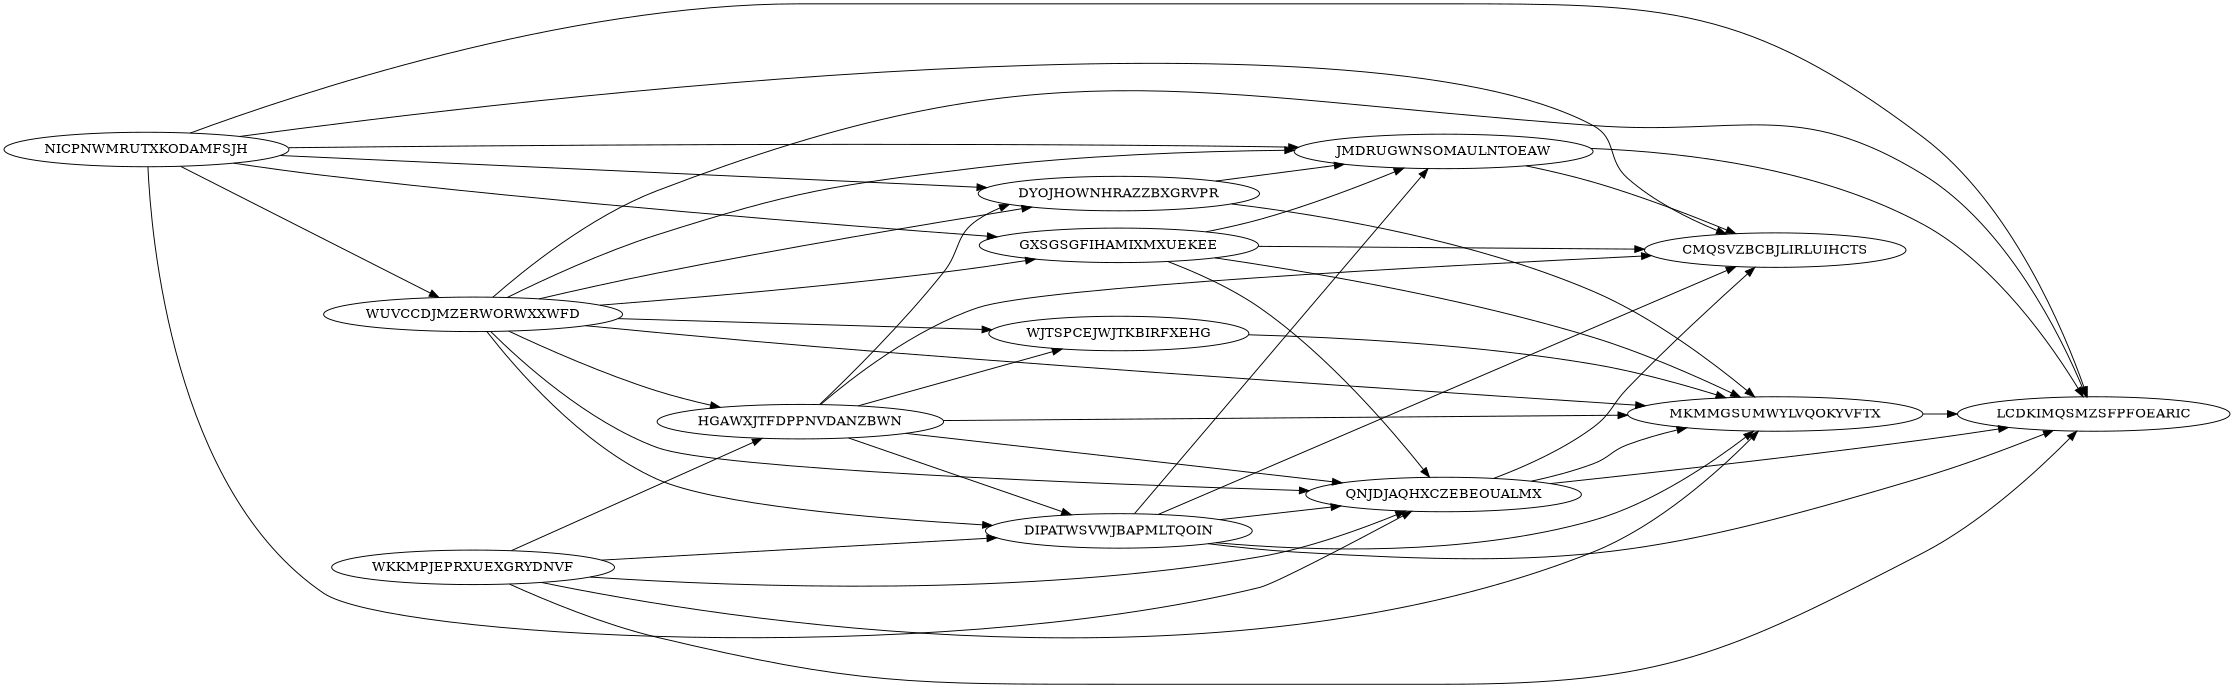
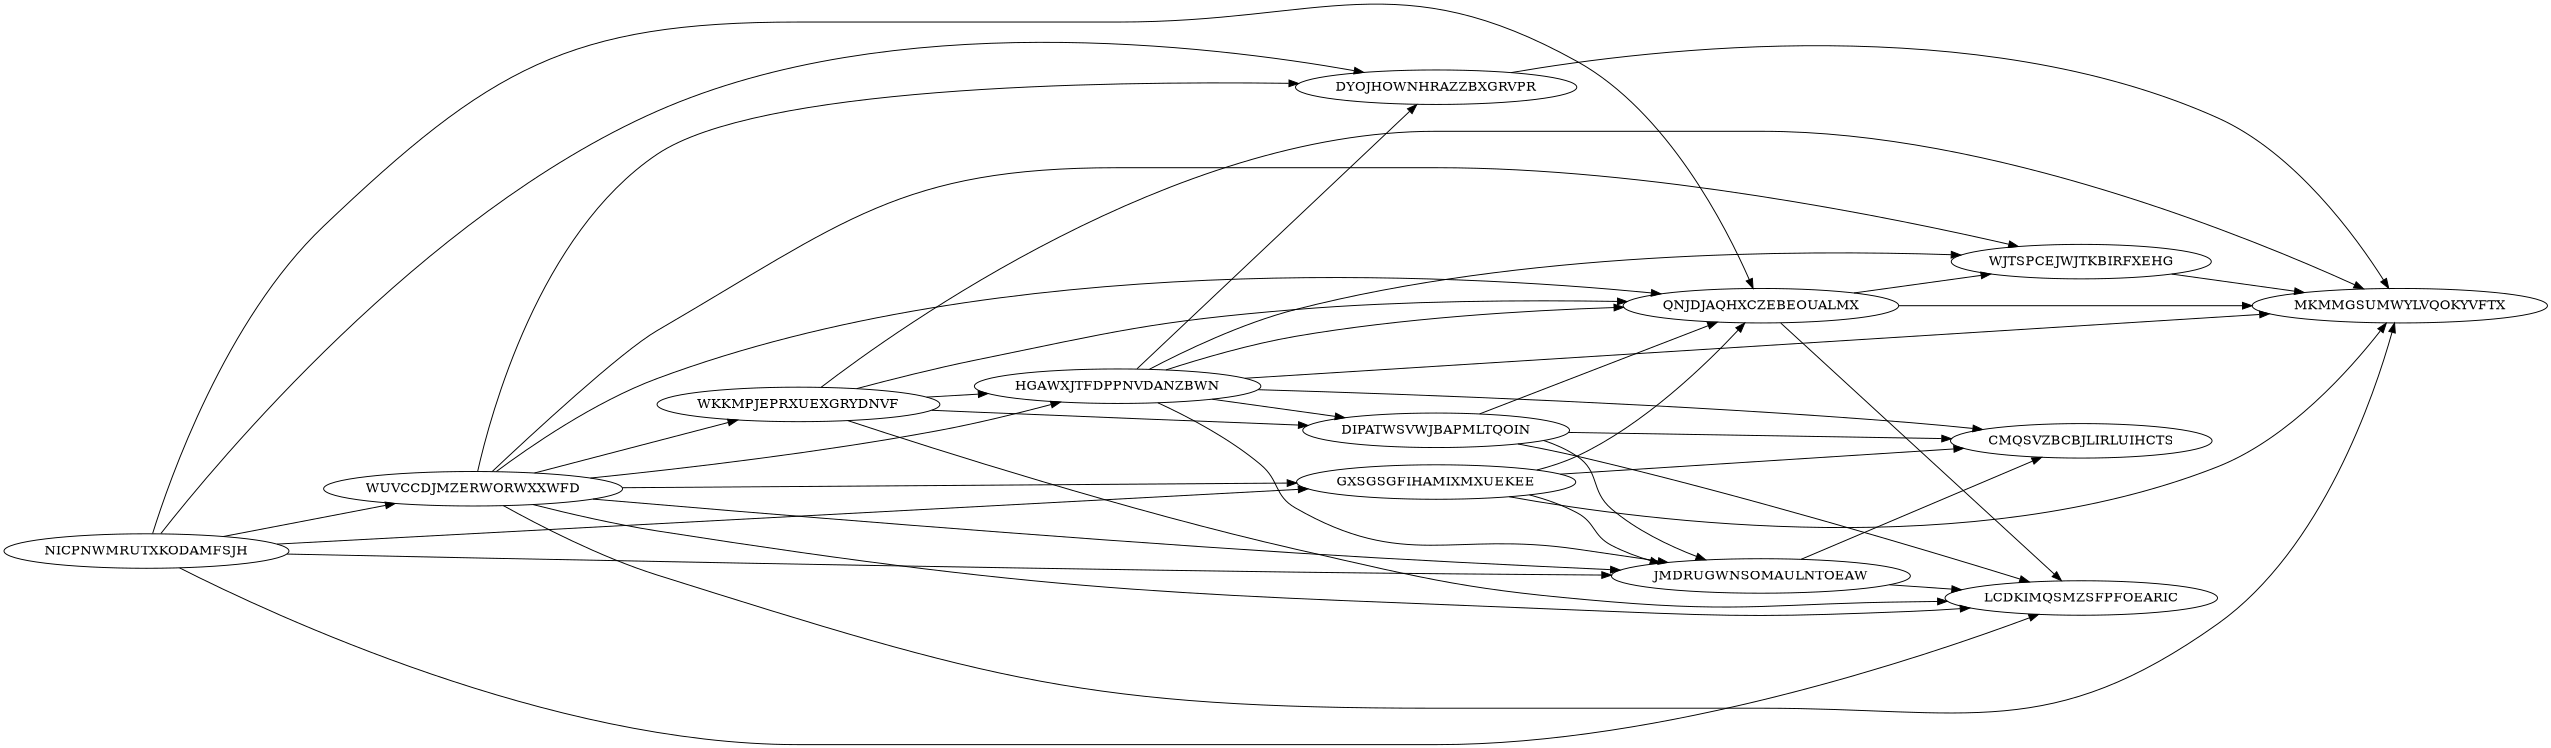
edge "NICPNWMRUTXKODAMFSJH" -> "CMQSVZBCBJLIRLUIHCTS": removed
edge "DYOJHOWNHRAZZBXGRVPR" -> "JMDRUGWNSOMAULNTOEAW": now "HGAWXJTFDPPNVDANZBWN" -> "JMDRUGWNSOMAULNTOEAW"
edge "QNJDJAQHXCZEBEOUALMX" -> "CMQSVZBCBJLIRLUIHCTS": now "QNJDJAQHXCZEBEOUALMX" -> "WJTSPCEJWJTKBIRFXEHG"
edge "MKMMGSUMWYLVQOKYVFTX" -> "LCDKIMQSMZSFPFOEARIC": removed
edge "WUVCCDJMZERWORWXXWFD" -> "DIPATWSVWJBAPMLTQOIN": now "WUVCCDJMZERWORWXXWFD" -> "WKKMPJEPRXUEXGRYDNVF"
edge "DIPATWSVWJBAPMLTQOIN" -> "MKMMGSUMWYLVQOKYVFTX": removed
